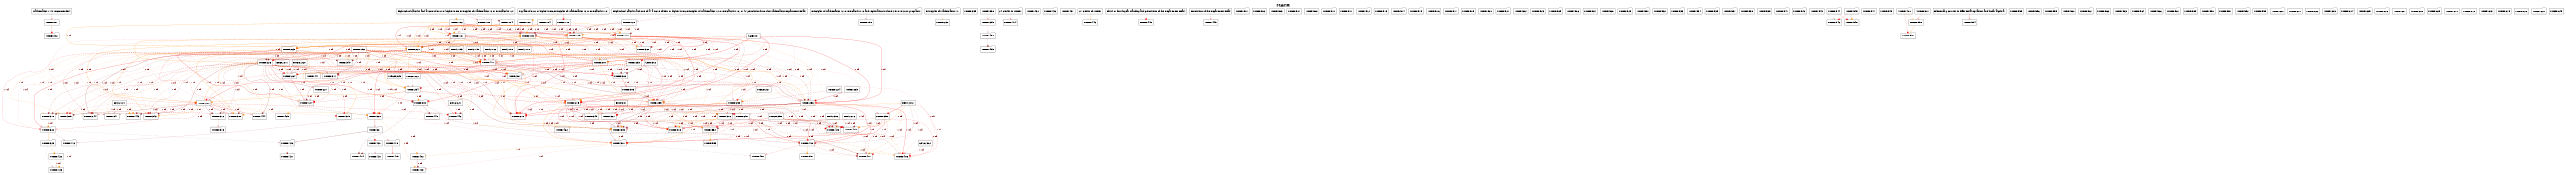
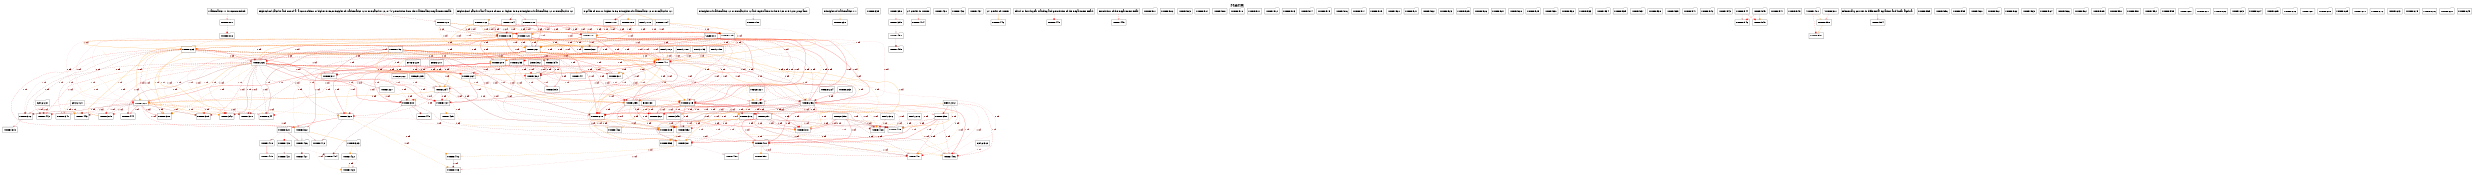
edge "MATH*184" -> "MATH*103": now "PHYS*118" -> "MATH*103"
